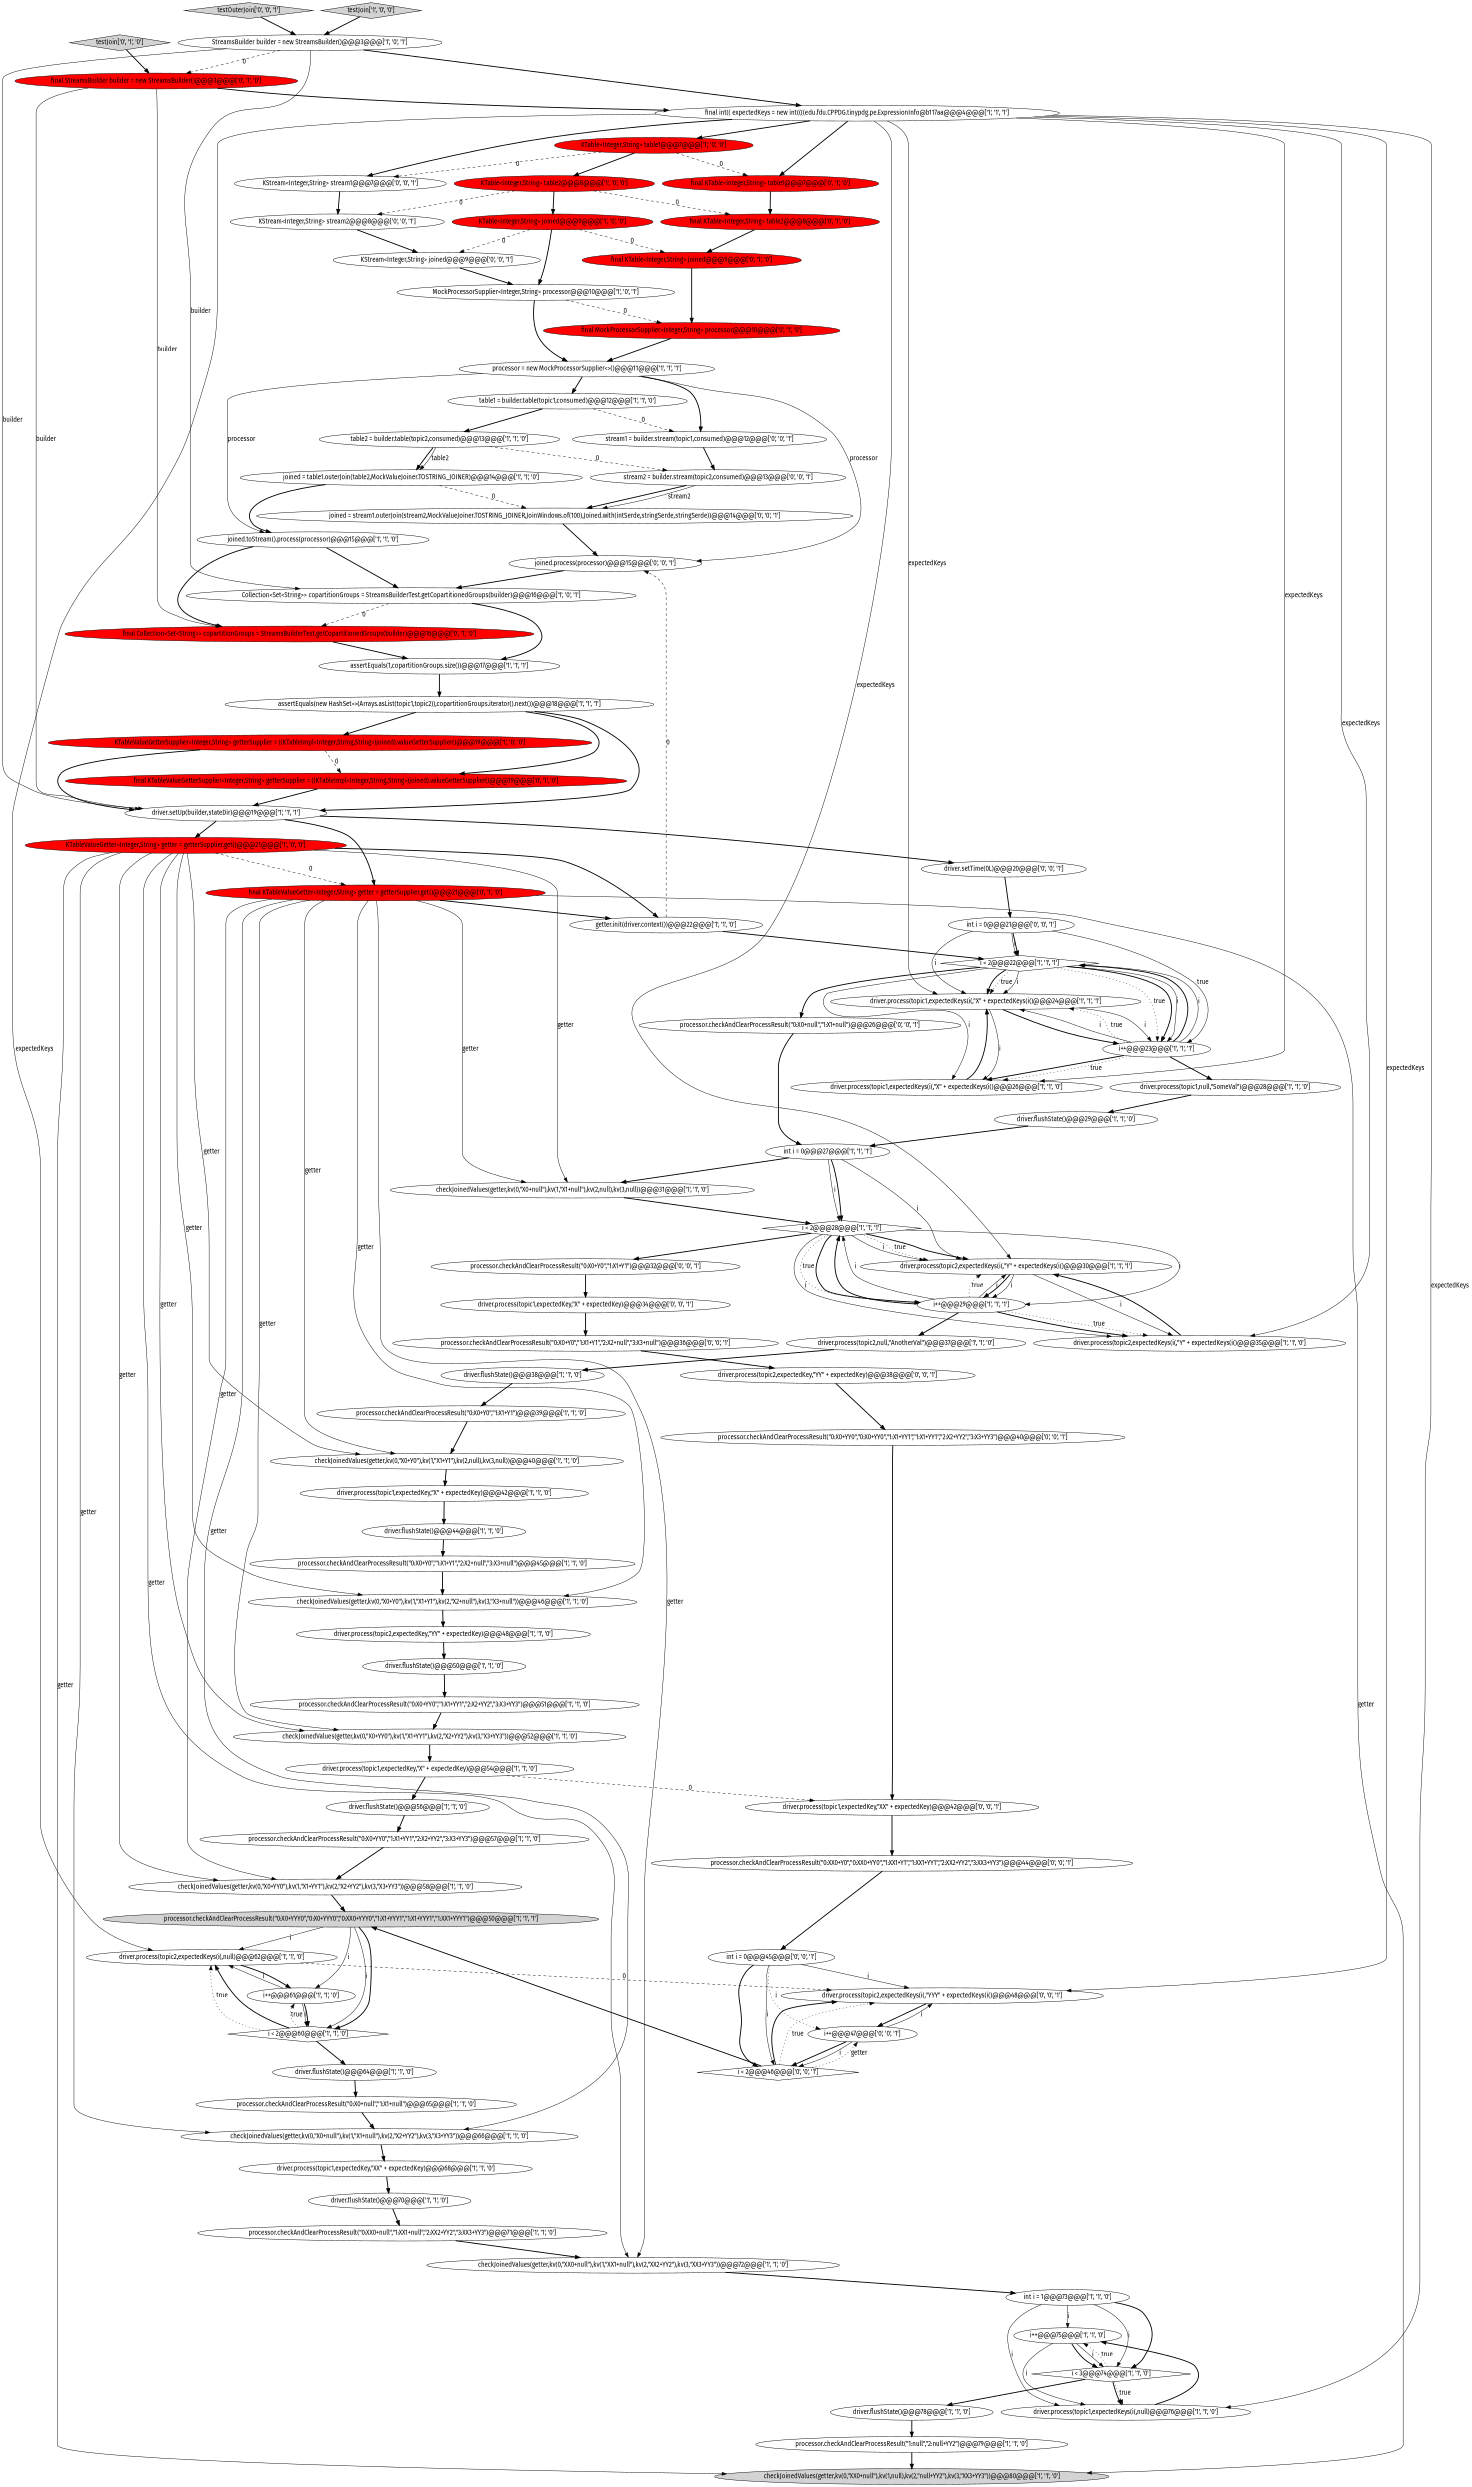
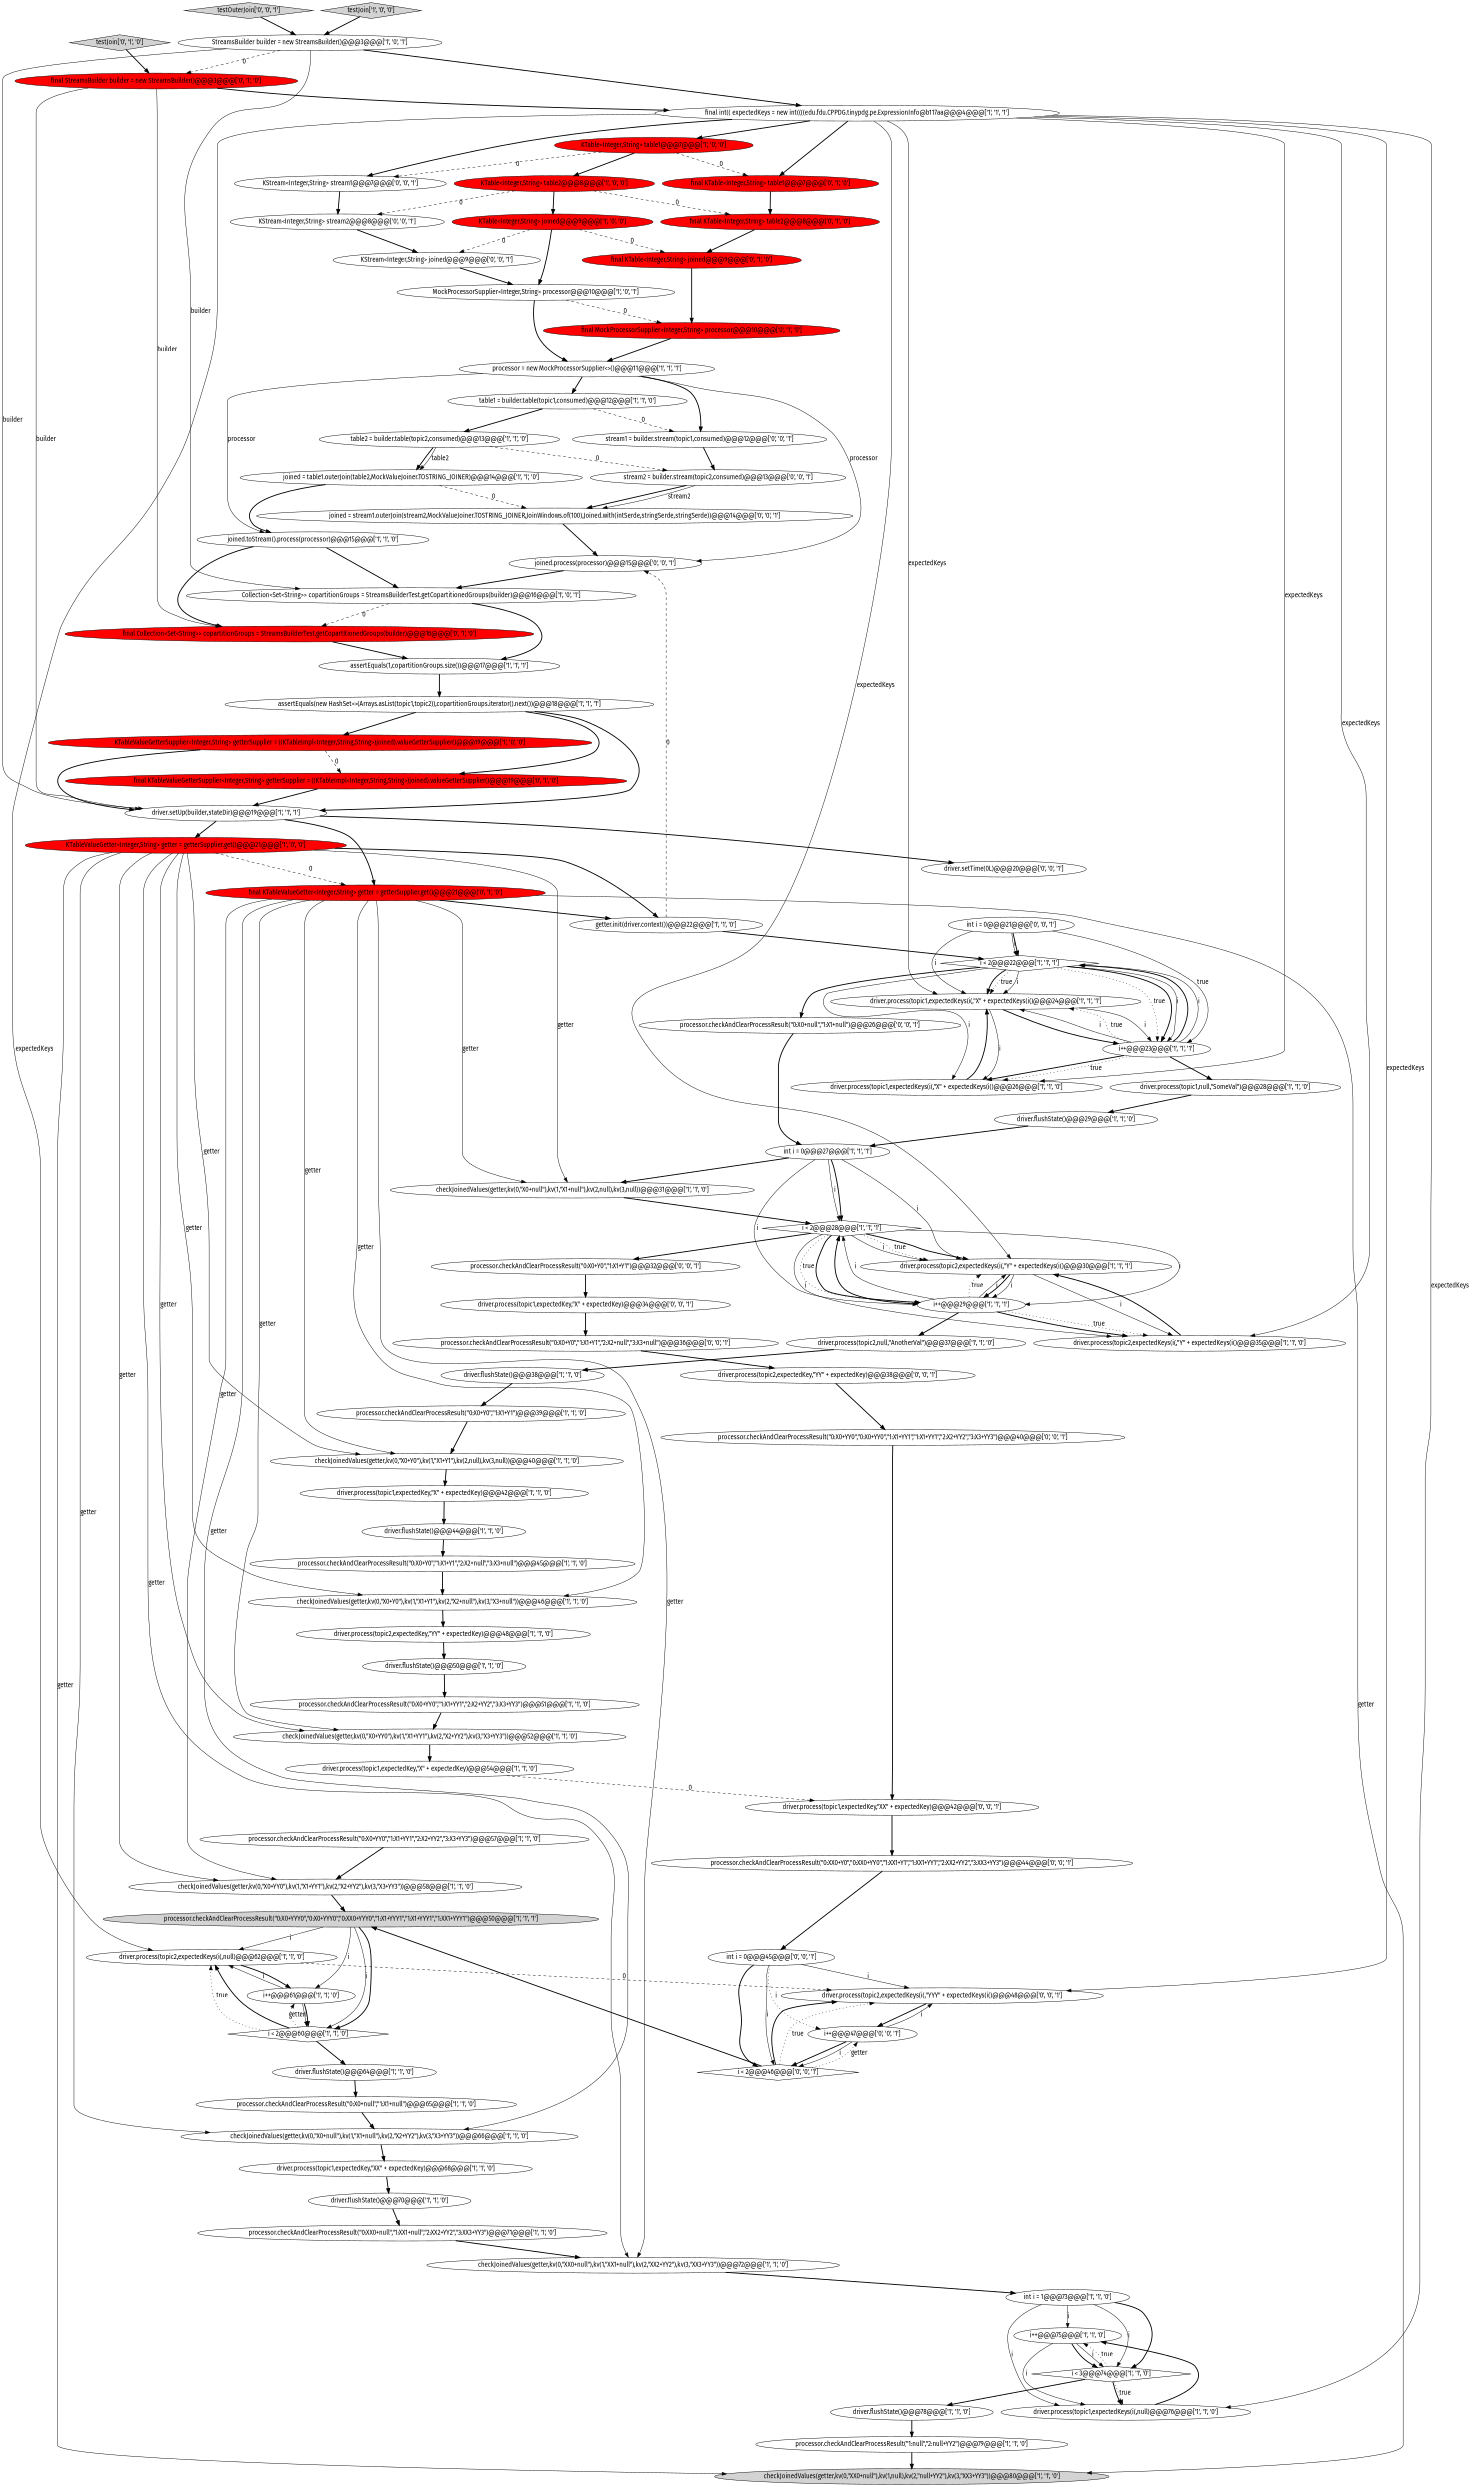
edge "driver.setTime(0L)@@@20@@@['0', '0', '1']" -> "int i = 0@@@21@@@['0', '0', '1']": removed
edge "int i = 0@@@27@@@['1', '1', '1']" -> "i++@@@29@@@['1', '1', '1']": added, label "i"
node "driver.flushState()@@@56@@@['1', '1', '0']": removed
edge "i < 2@@@60@@@['1', '1', '0']" -> "i++@@@61@@@['1', '1', '0']": label "true" -> "getter"
